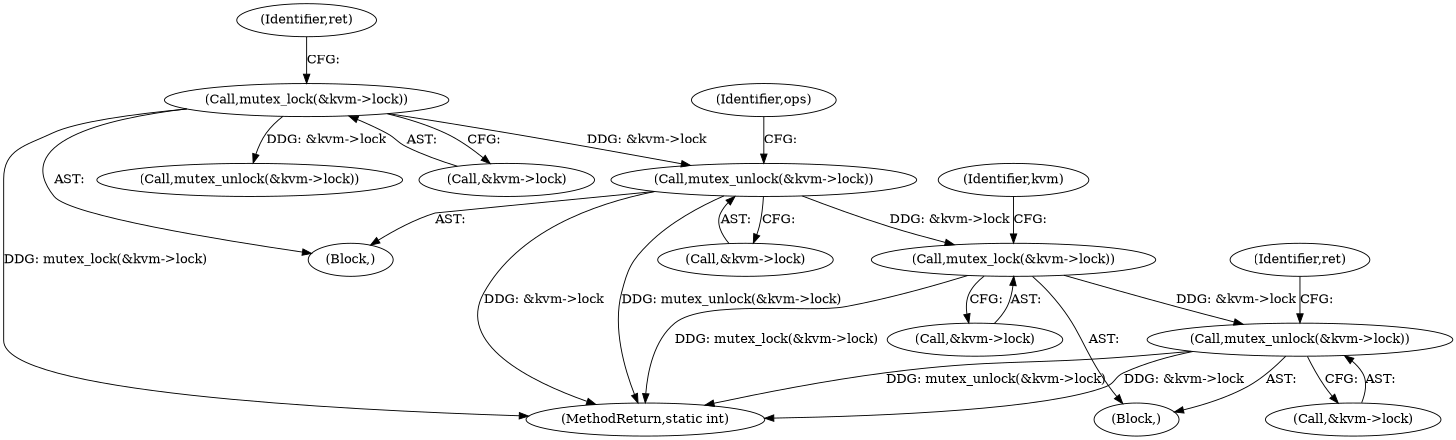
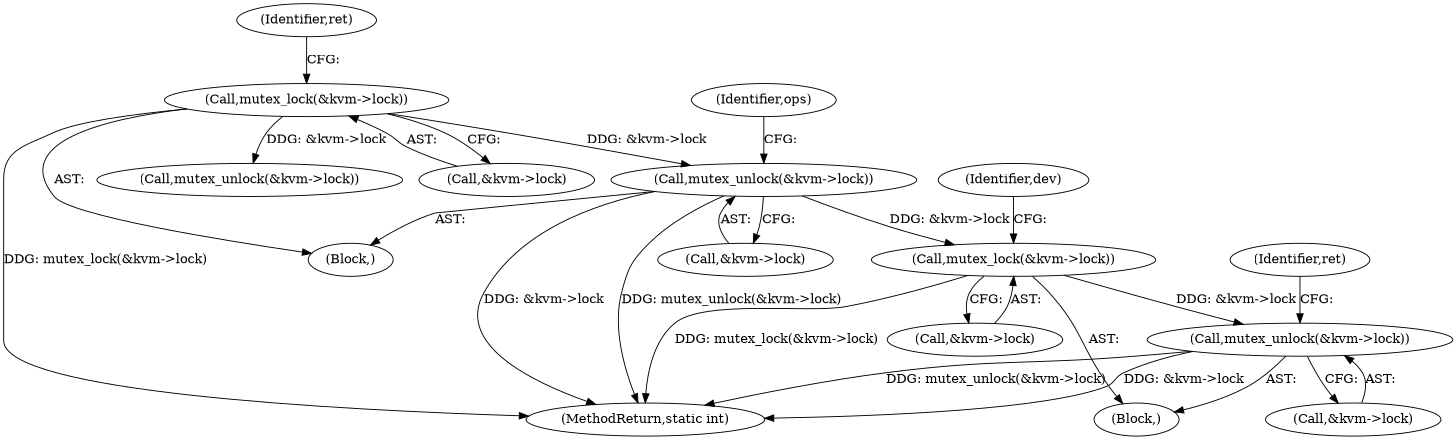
node "(Identifier,kvm)": label "(Identifier,kvm)" -> "(Identifier,dev)"
